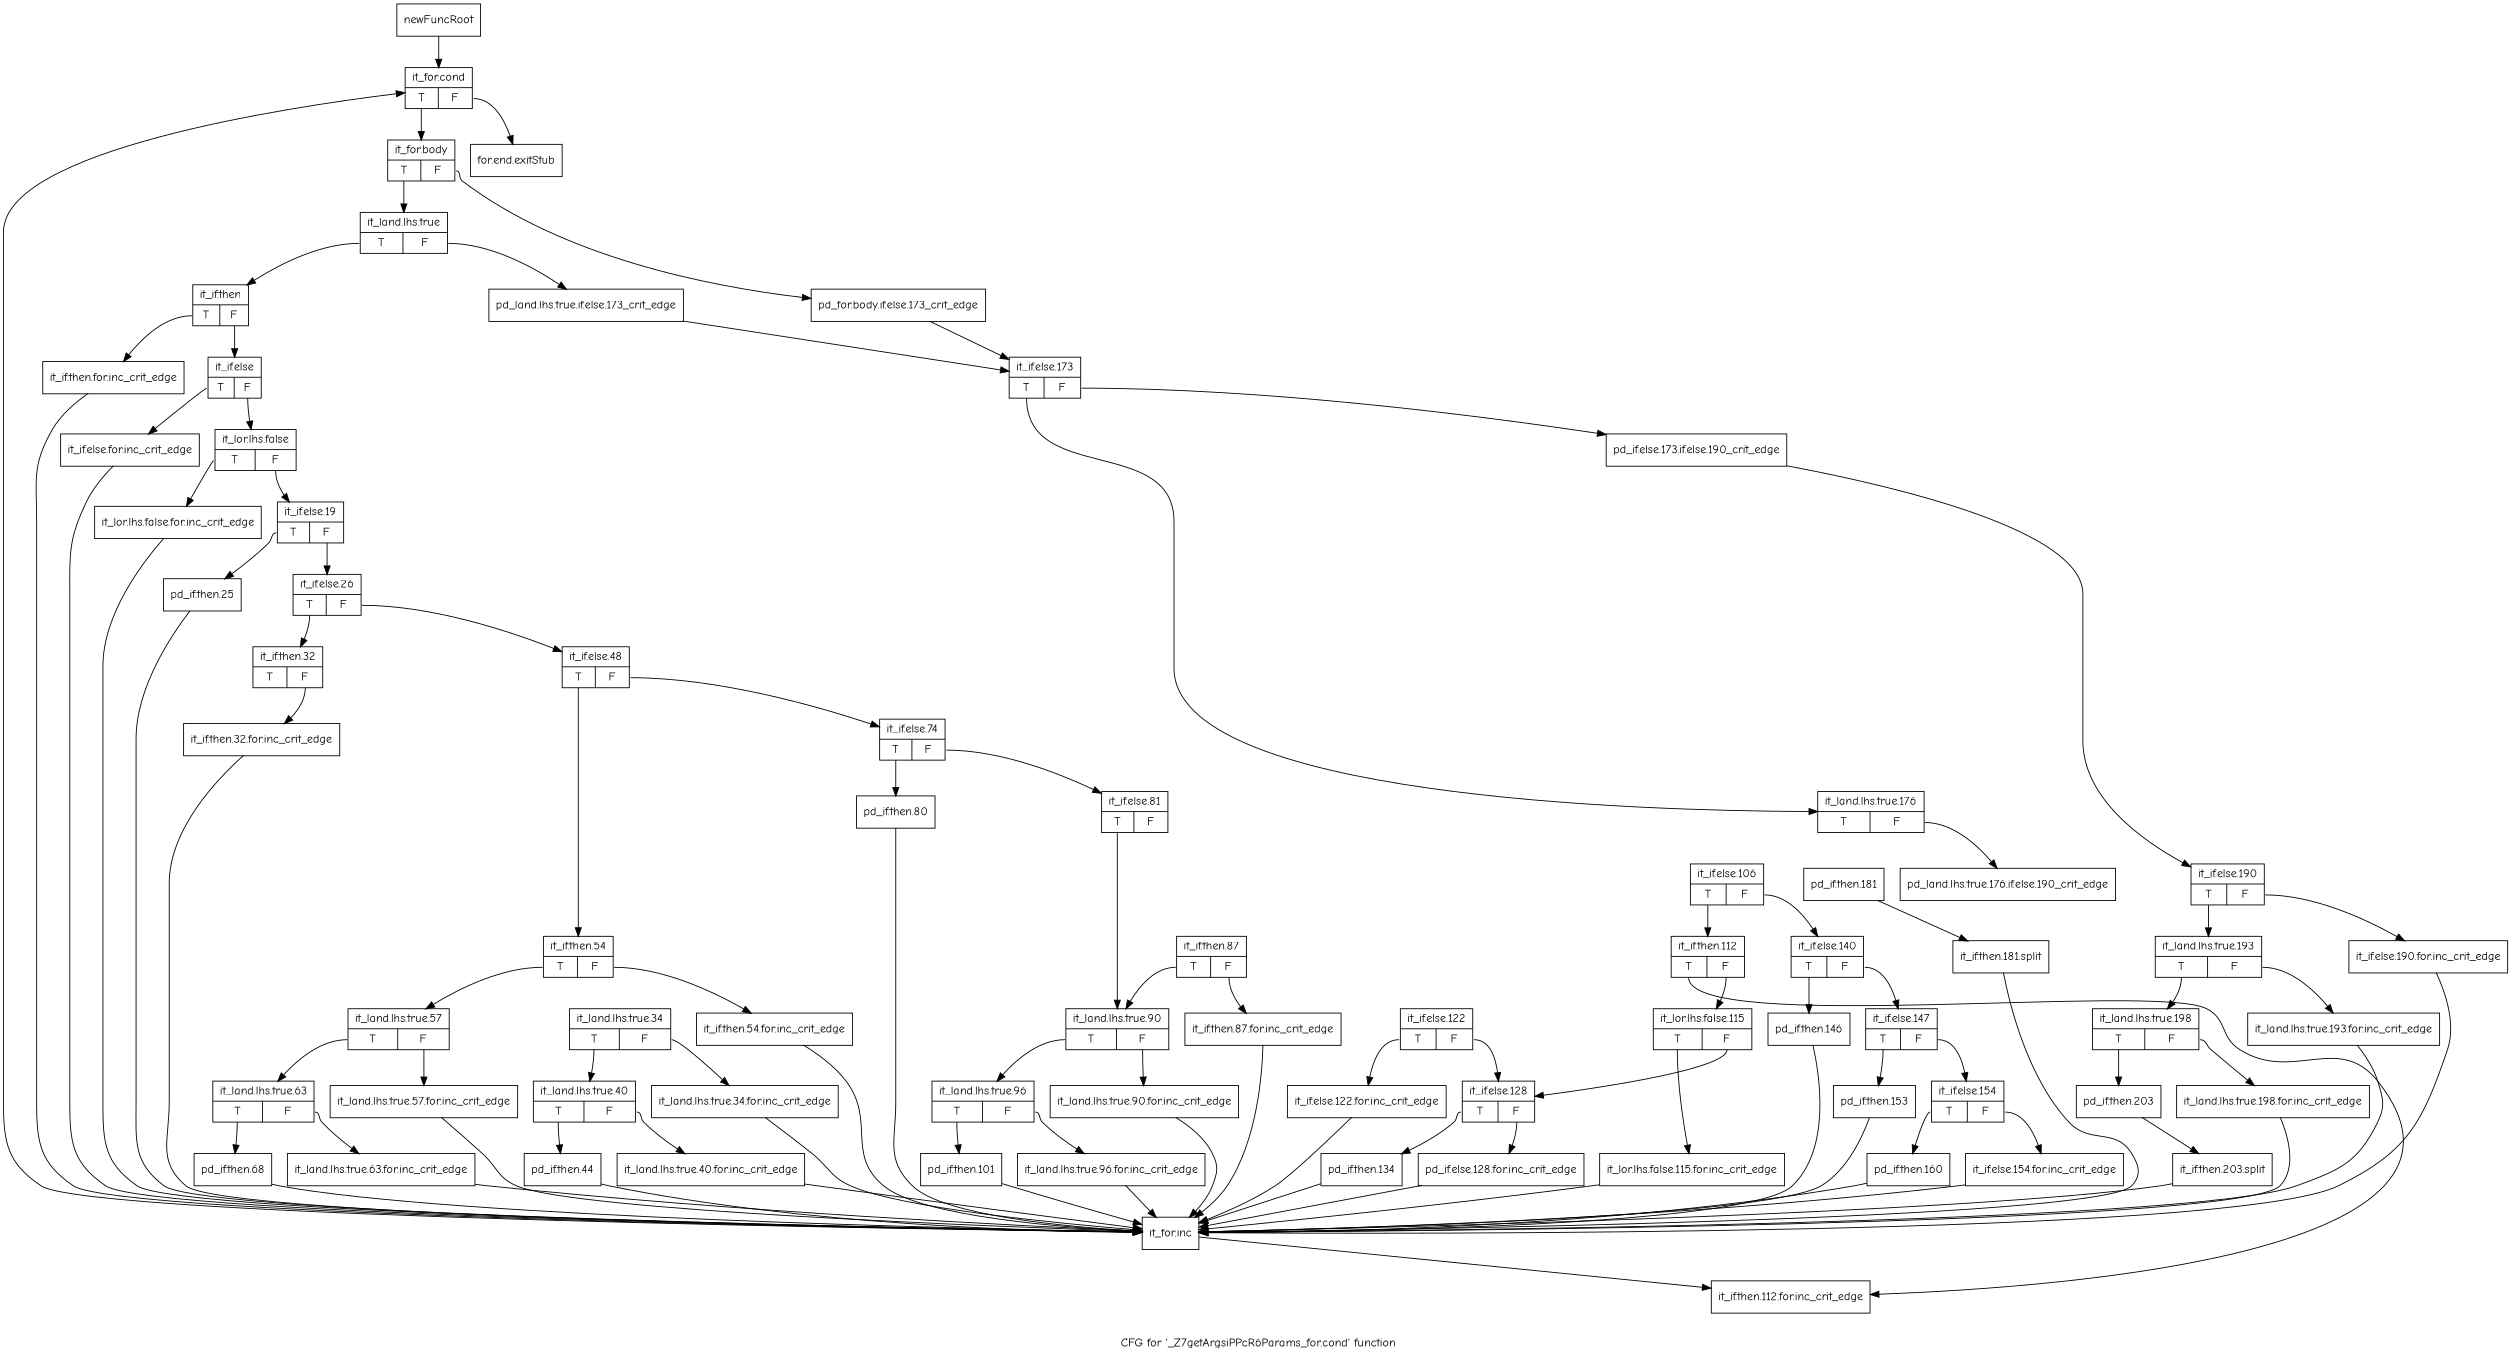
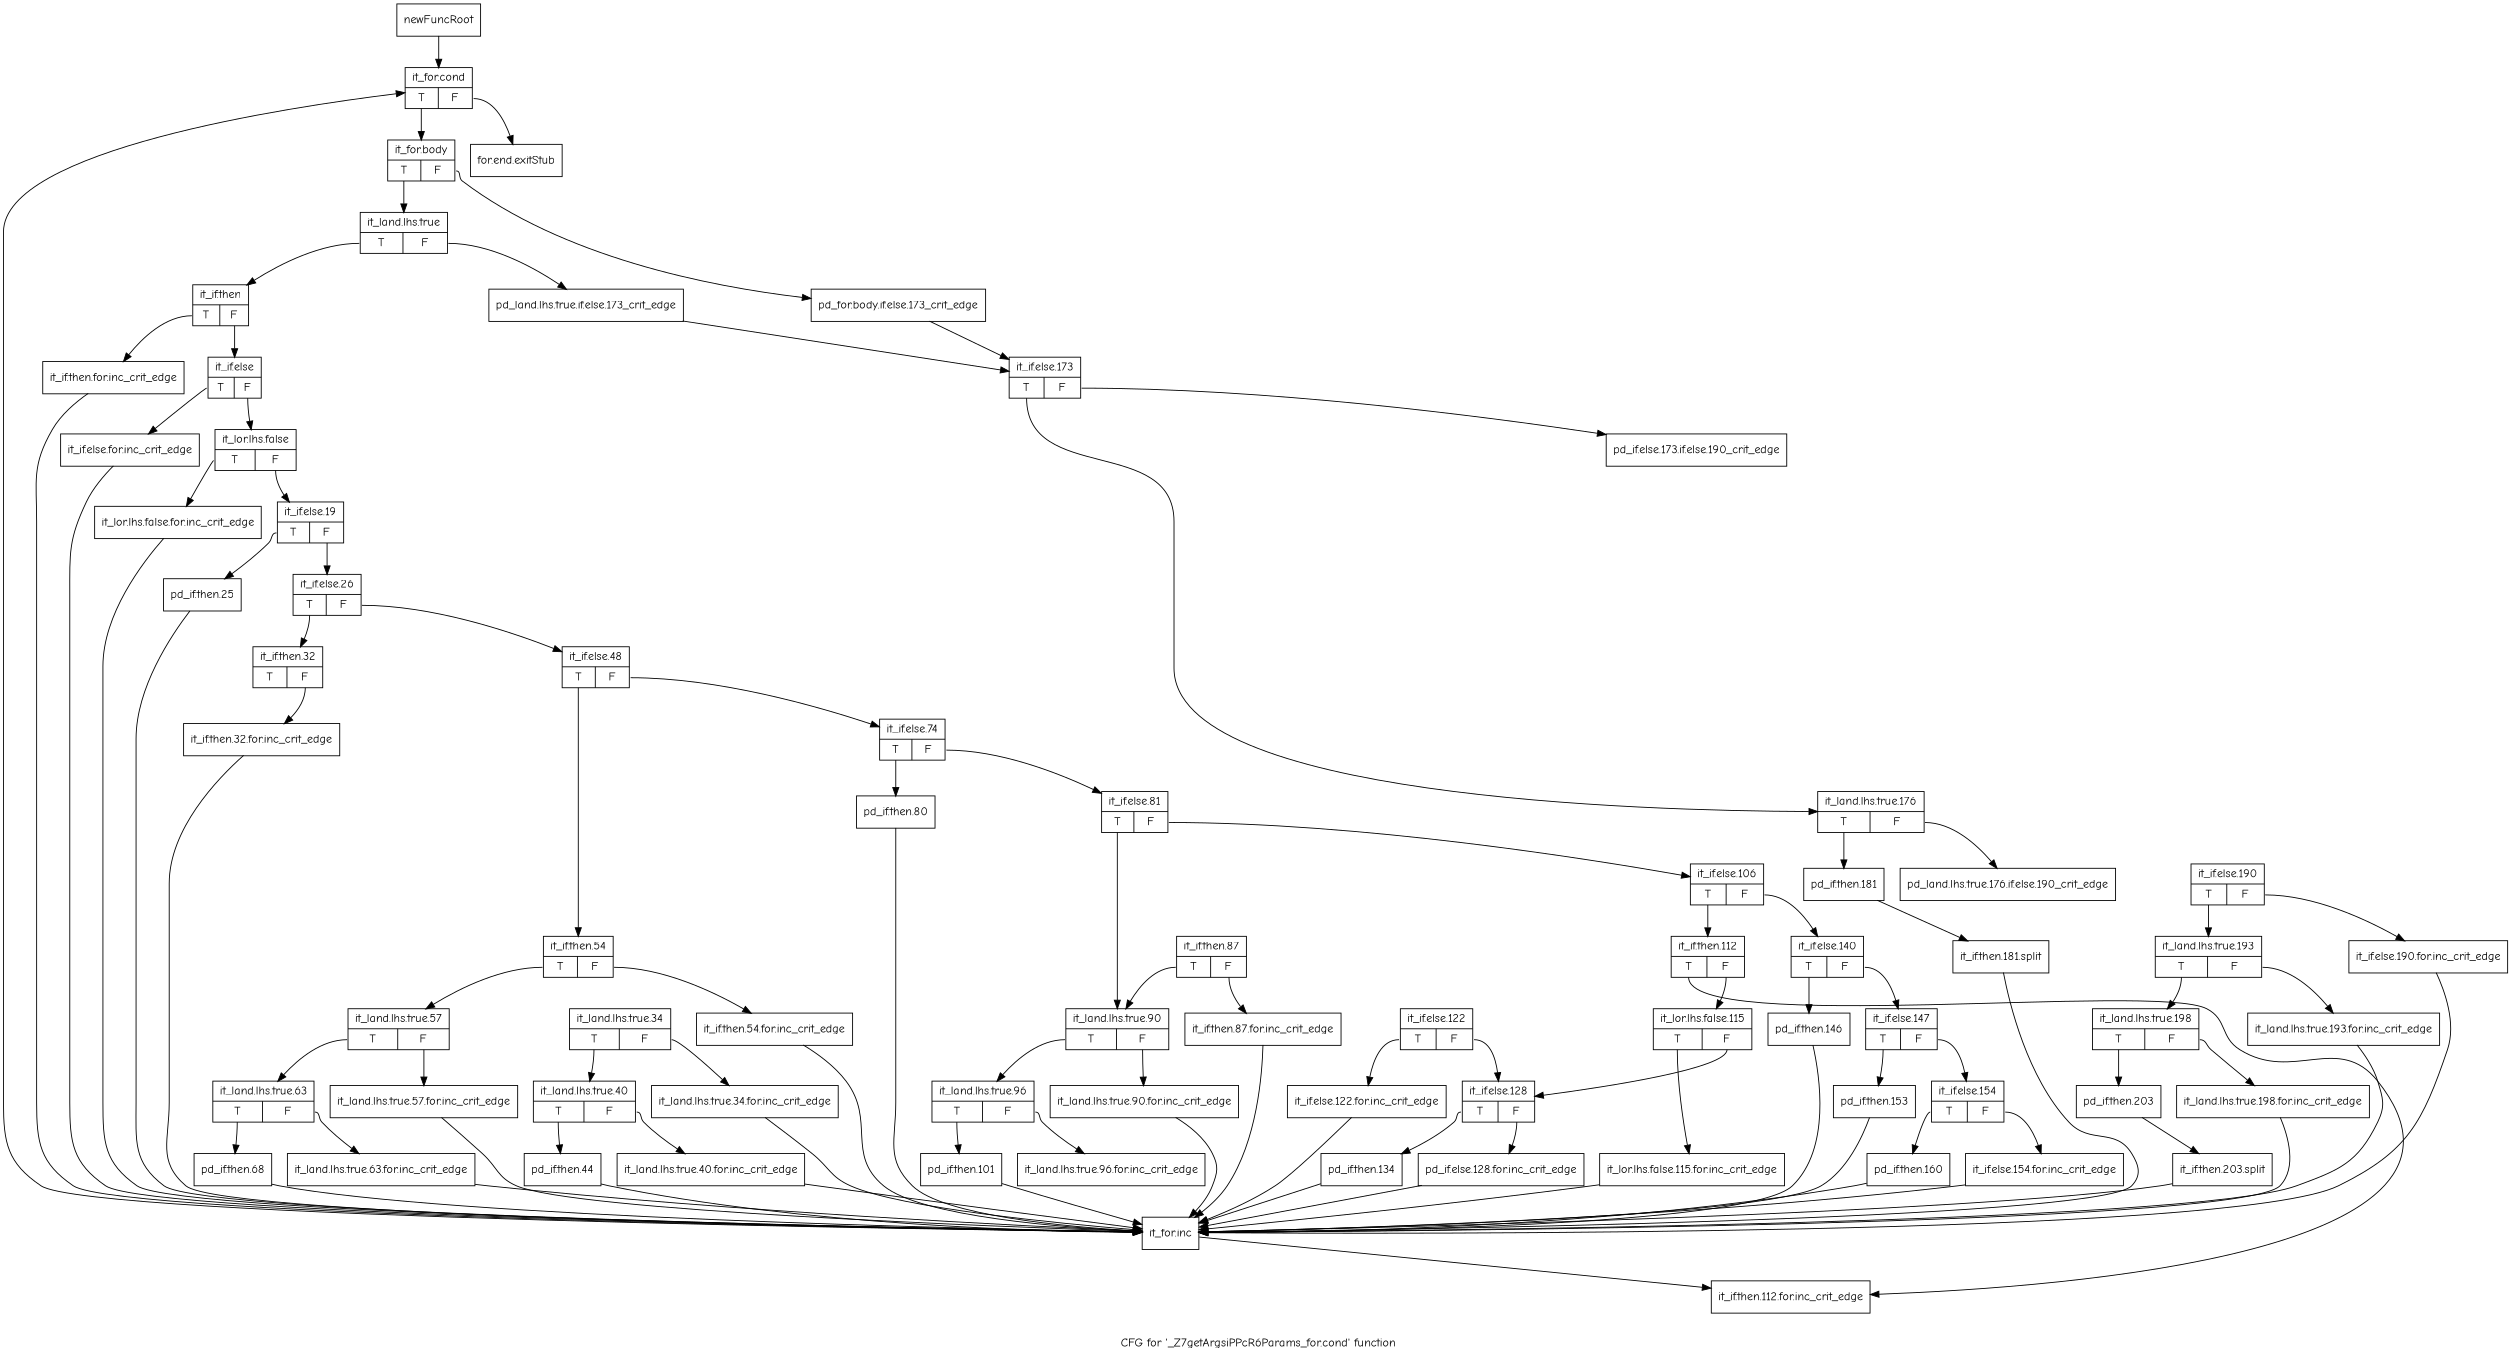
edge "pd_if.else.173.if.else.190_crit_edge" -> "it_if.else.190": removed
edge "it_if.else.81" -> "it_if.else.106": added
edge "it_land.lhs.true.176" -> "pd_if.then.181": added
edge "it_land.lhs.true.96.for.inc_crit_edge" -> "it_for.inc": removed
